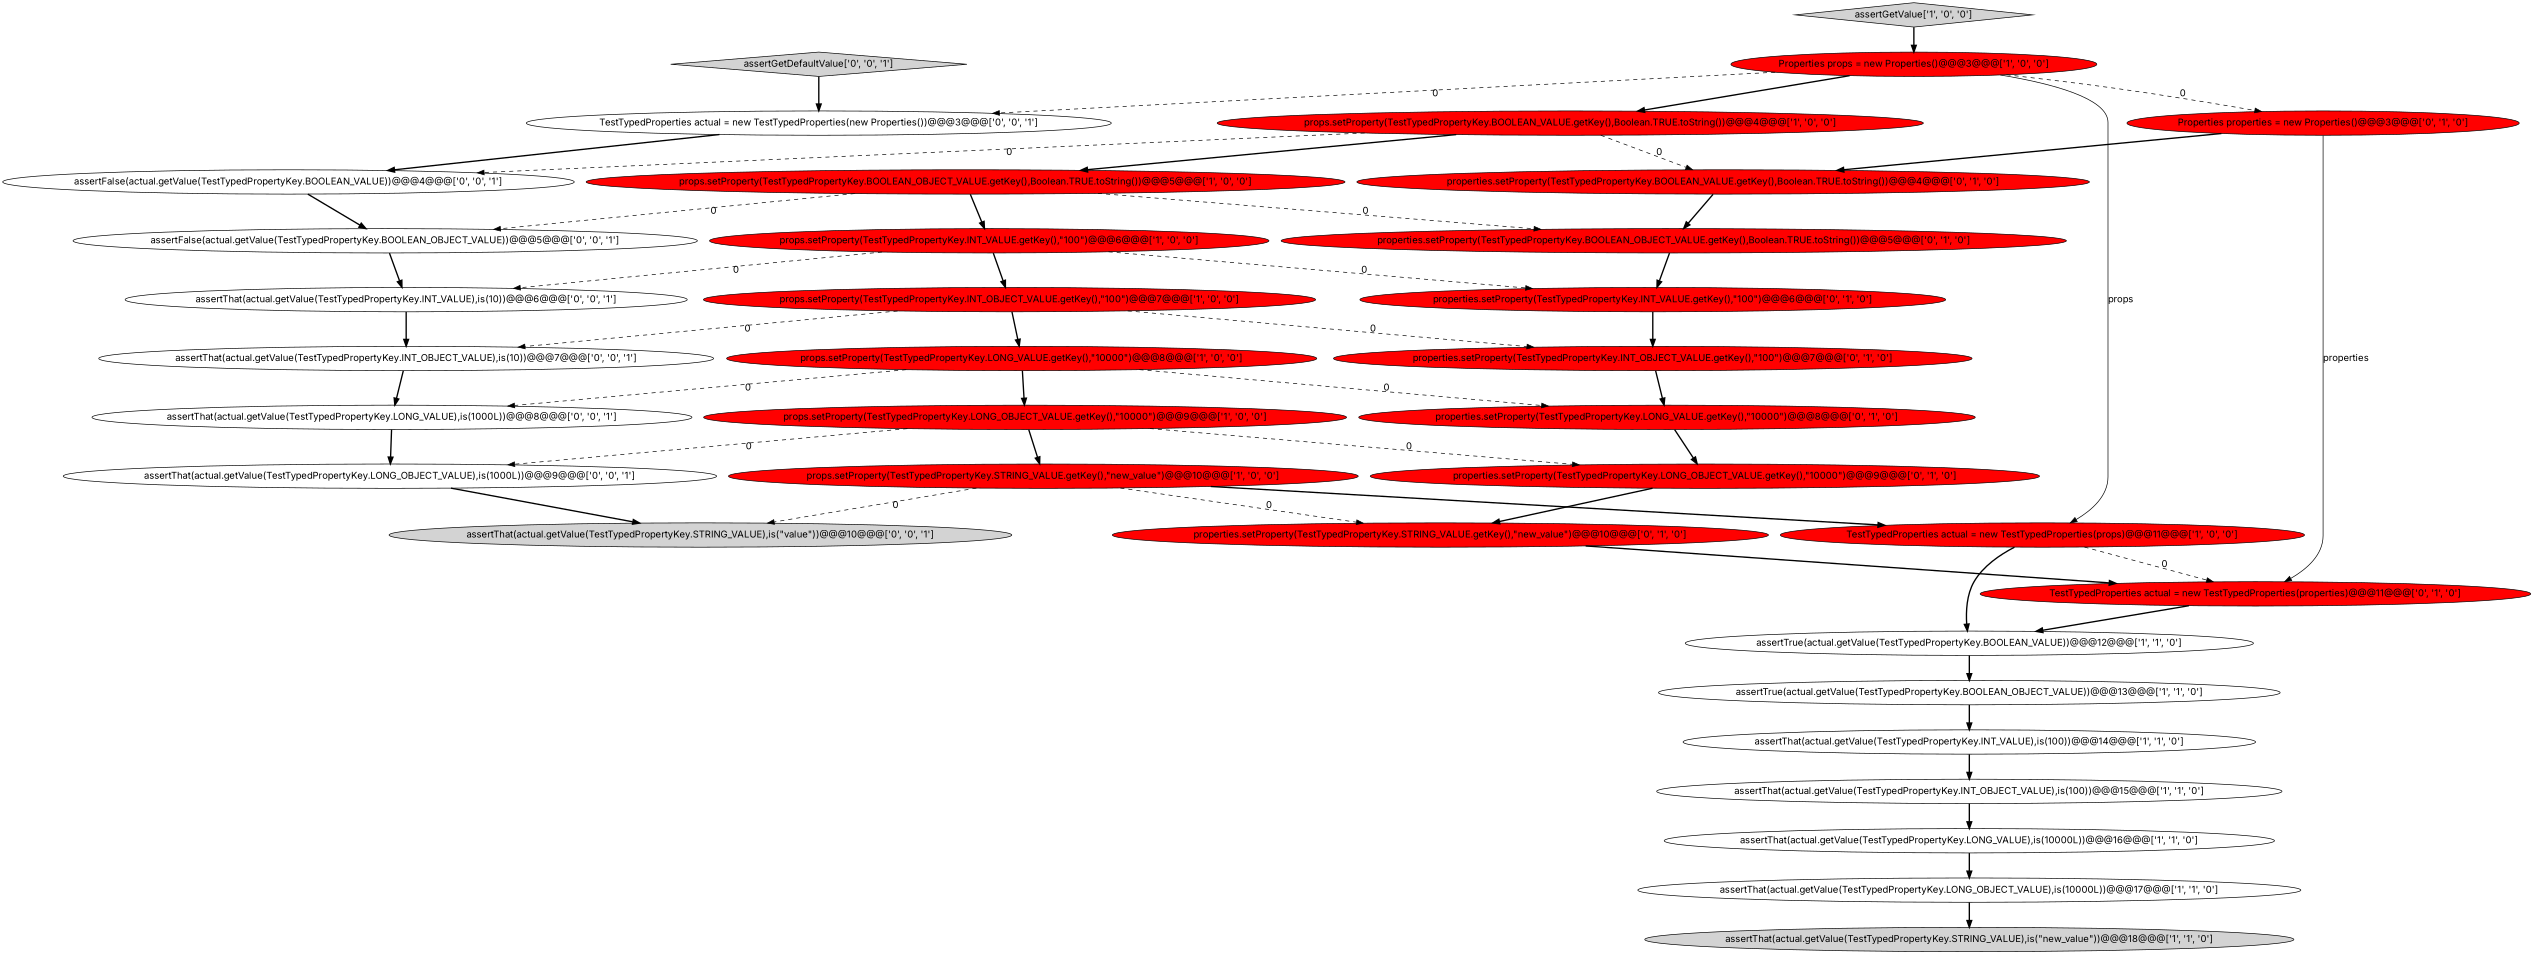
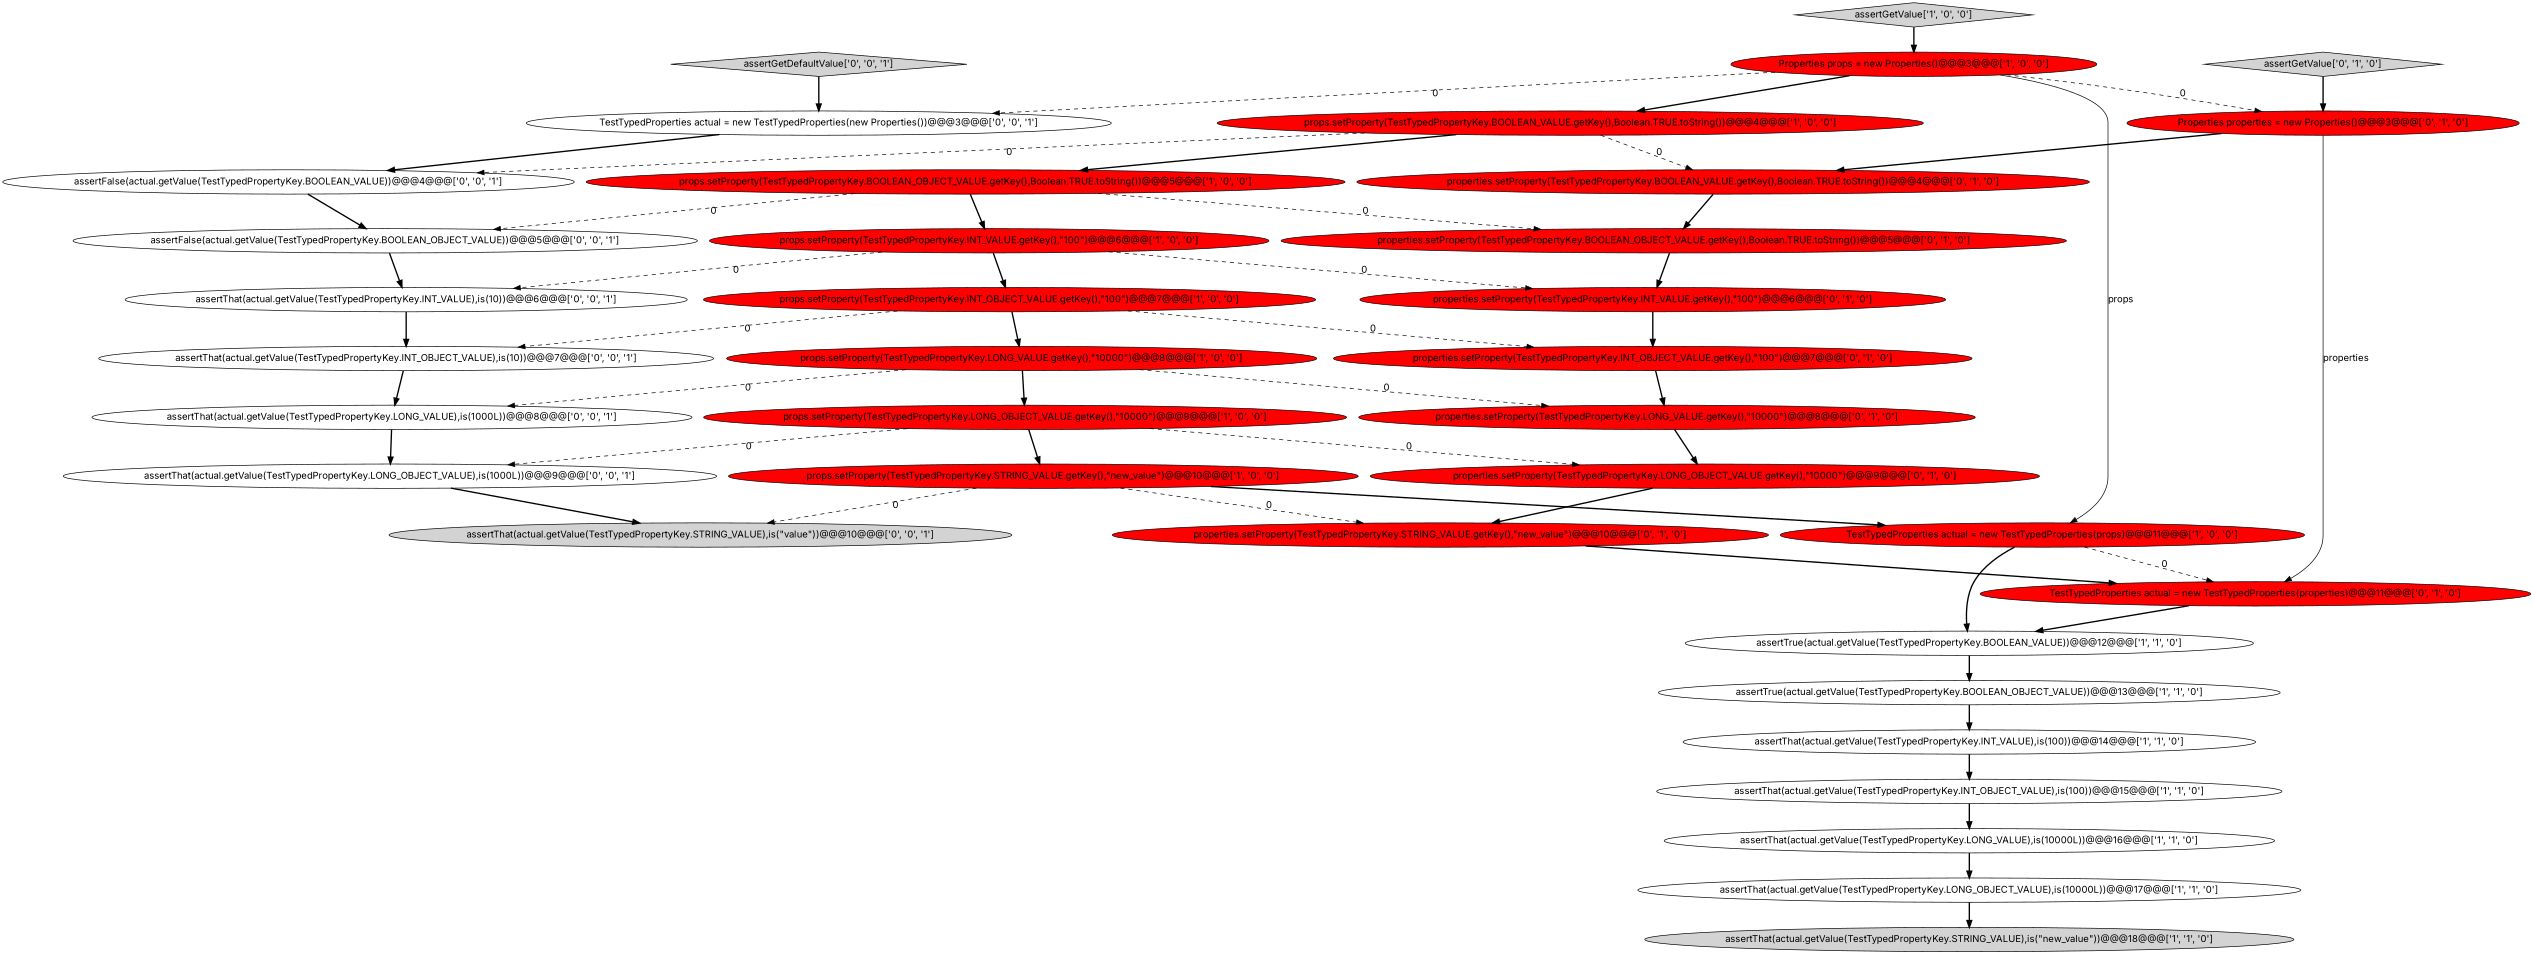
node "assertGetValue['0', '1', '0']": added
